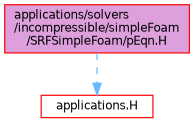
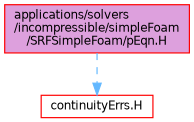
node "applications.H": label "applications.H" -> "continuityErrs.H"
